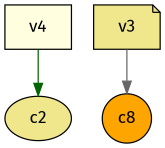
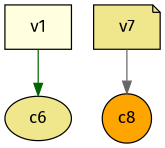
node "v4": label "v4" -> "v1"
node "v3": label "v3" -> "v7"
node "c2": label "c2" -> "c6"
